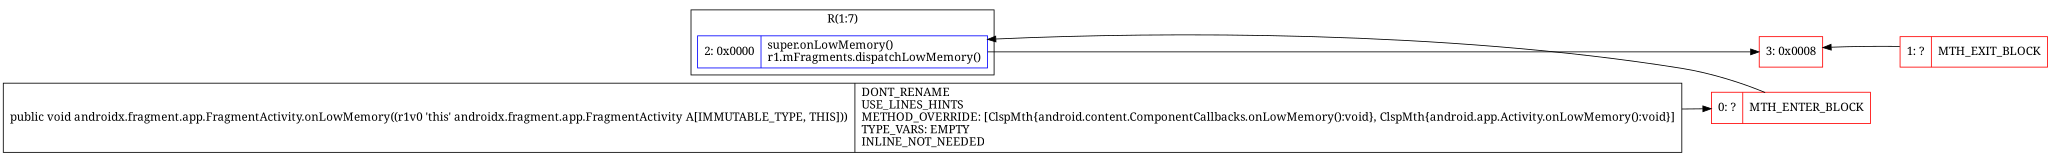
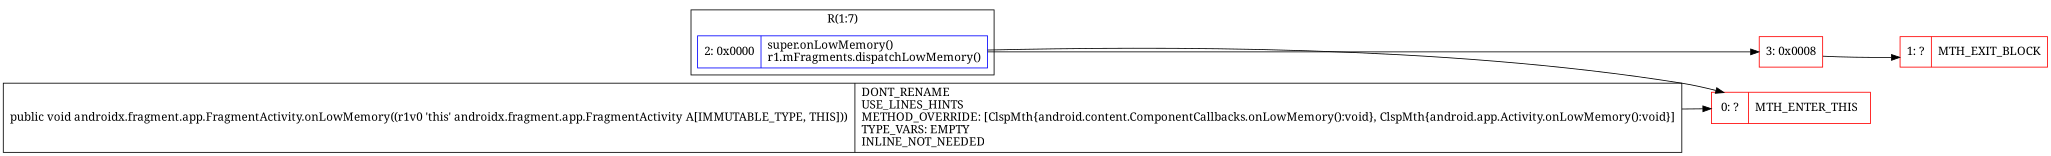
edge "0: ?" -> "2: 0x0000": reversed
edge "1: ?" -> "3: 0x0008": reversed
node "0: ?": text "MTH_ENTER_BLOCK" -> "MTH_ENTER_THIS"
